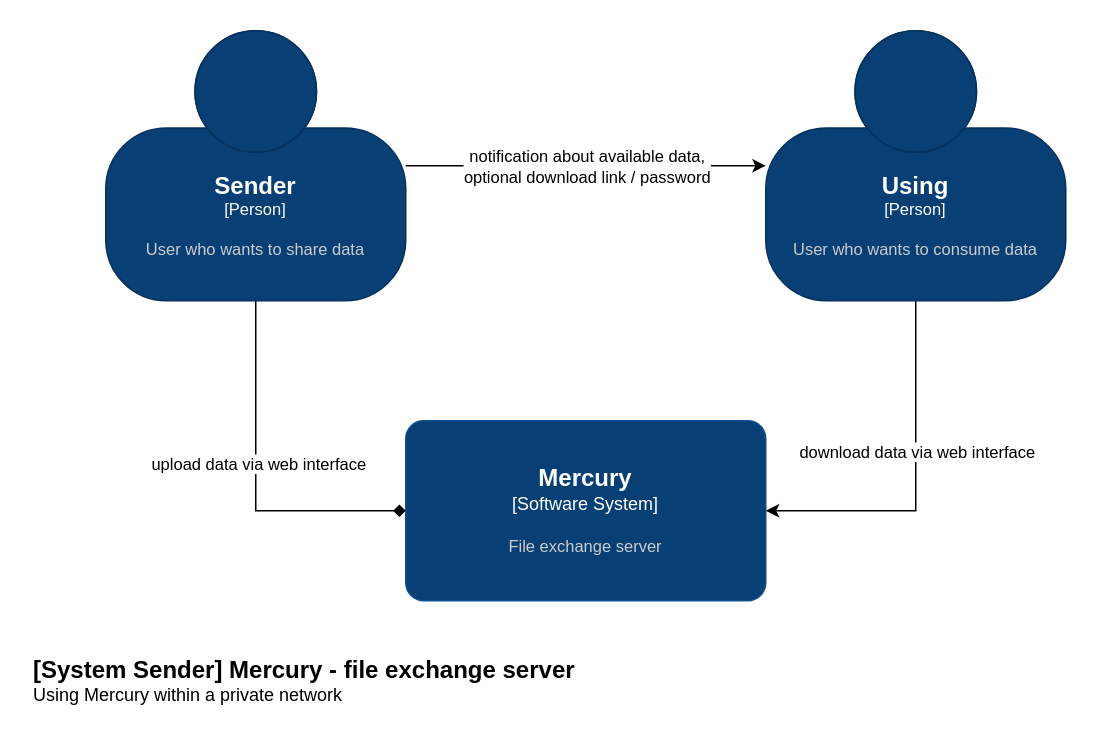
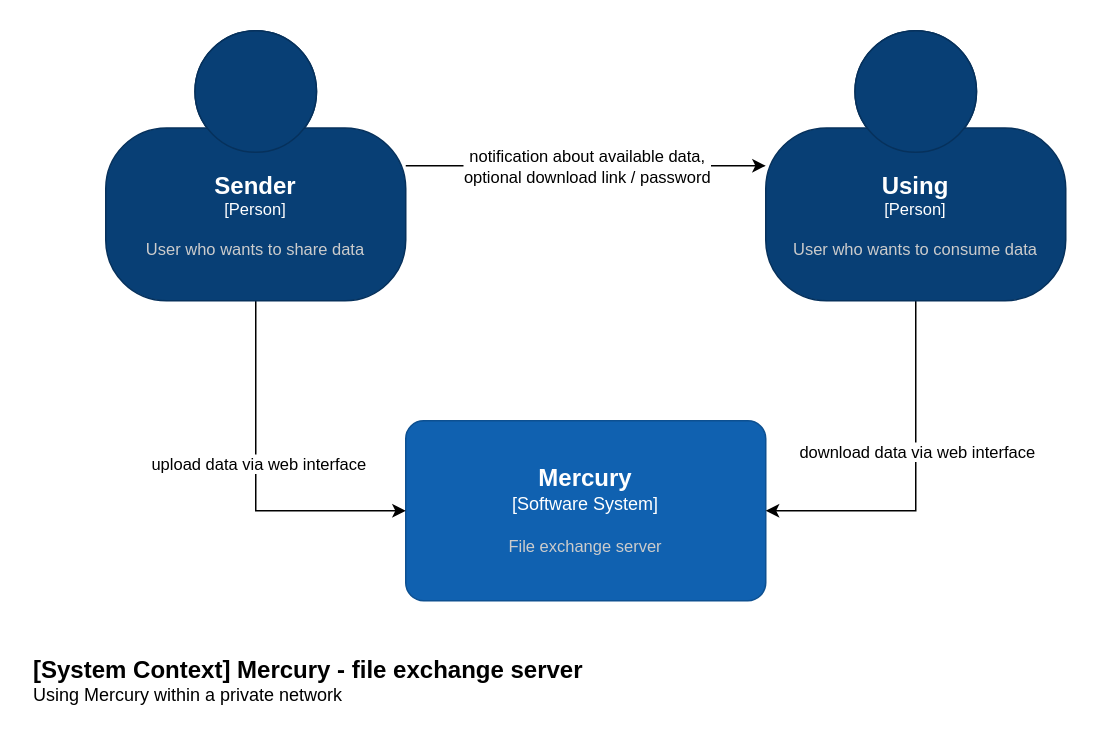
edge "Sender [Person] User who wants to share data" -> "Mercury [Software System] File exchange server": arrowhead diamond -> classic
node "Mercury [Software System] File exchange server": fillcolor #083f75 -> #1061b0
node "[System Sender] Mercury - file exchange server Using Mercury within a private network": label "[System Sender] Mercury - file exchange server Using Mercury within a private network" -> "[System Context] Mercury - file exchange server Using Mercury within a private network"
